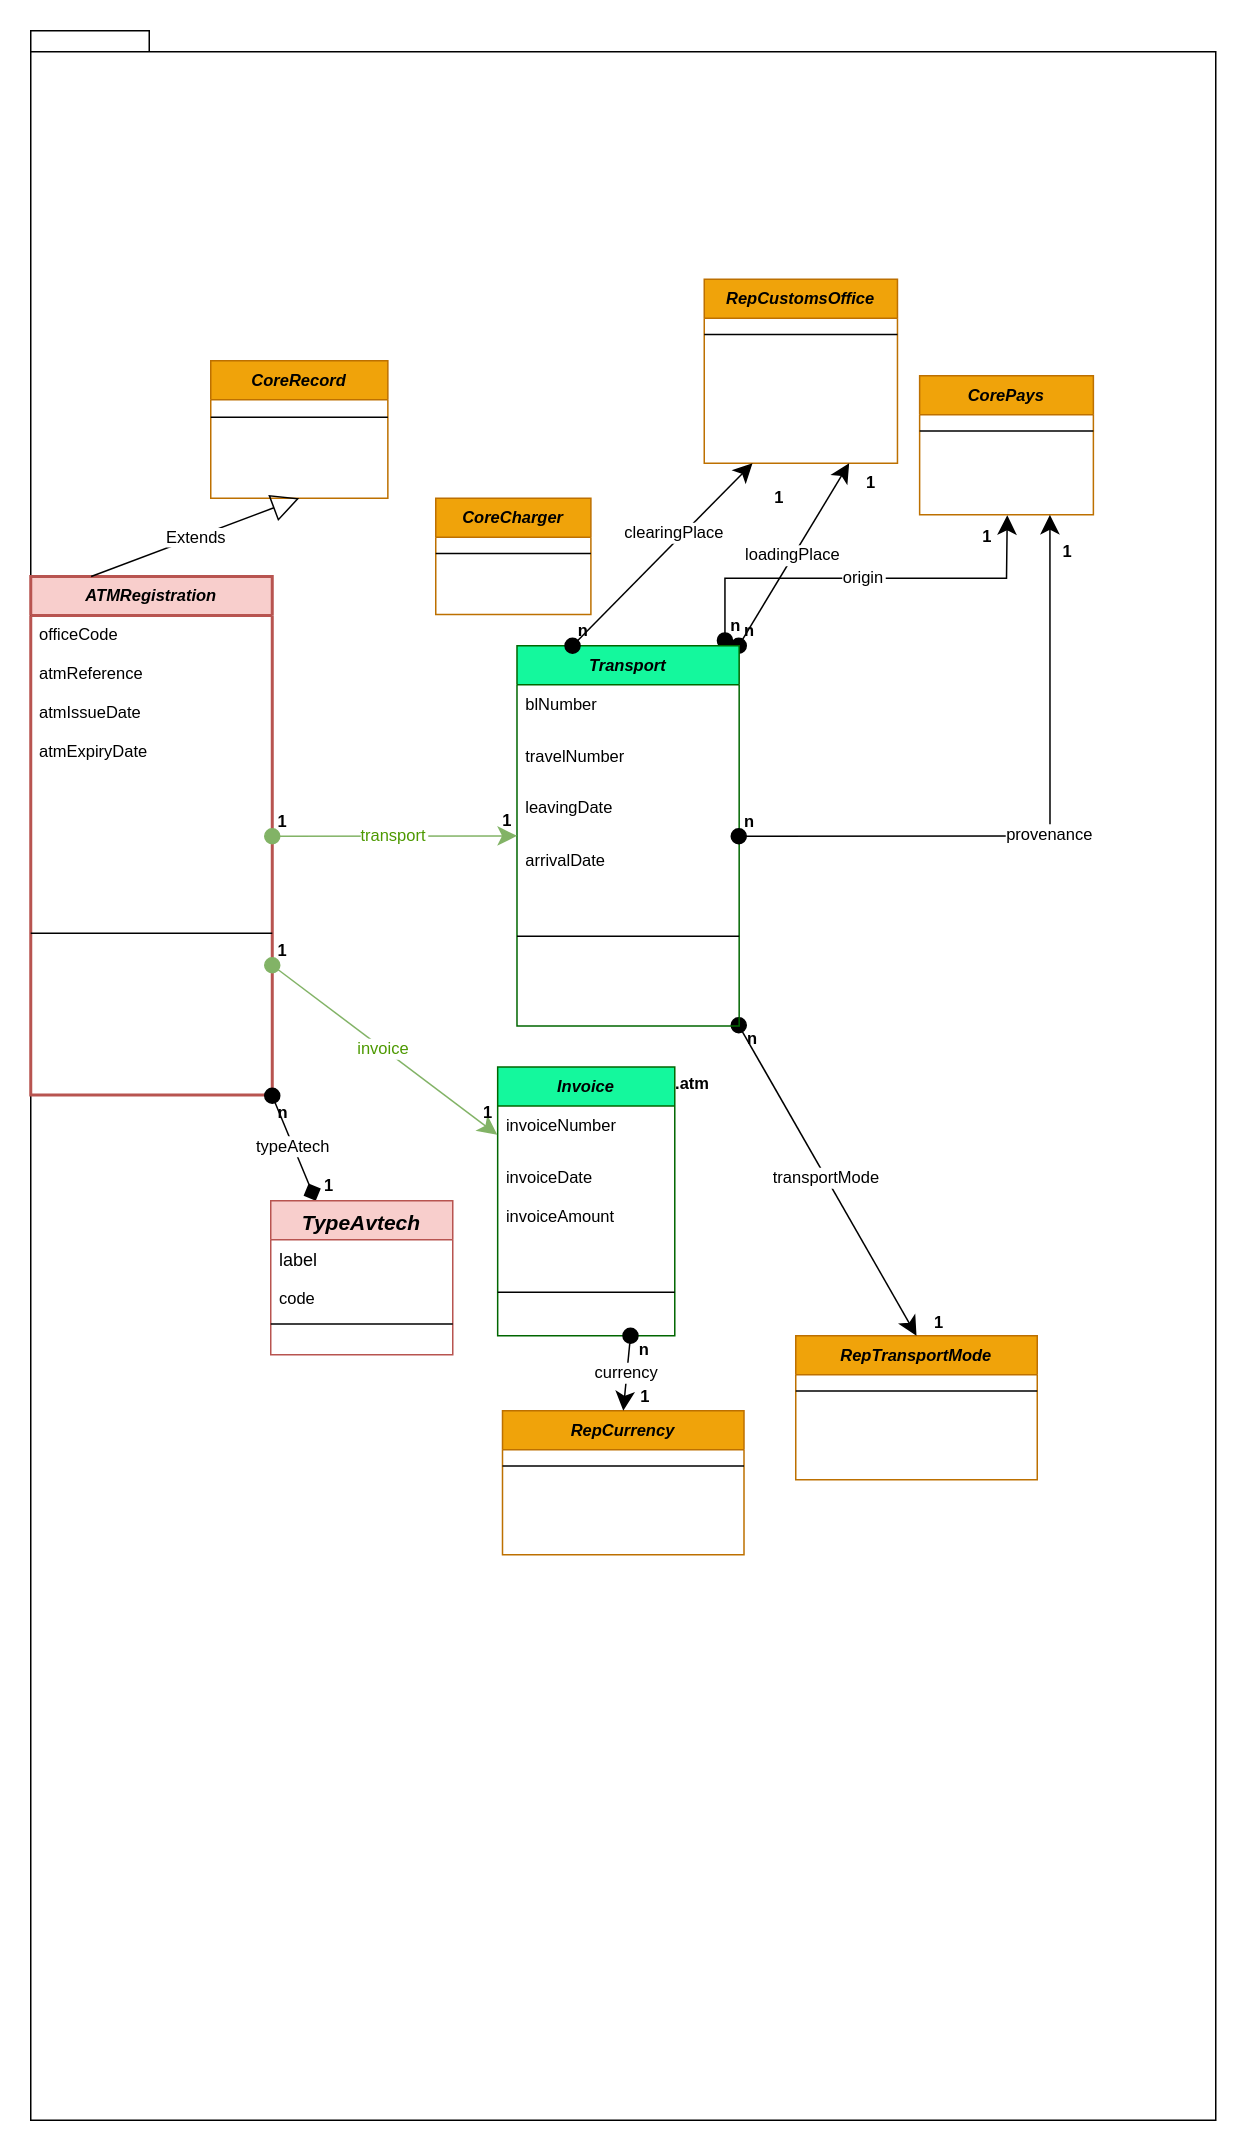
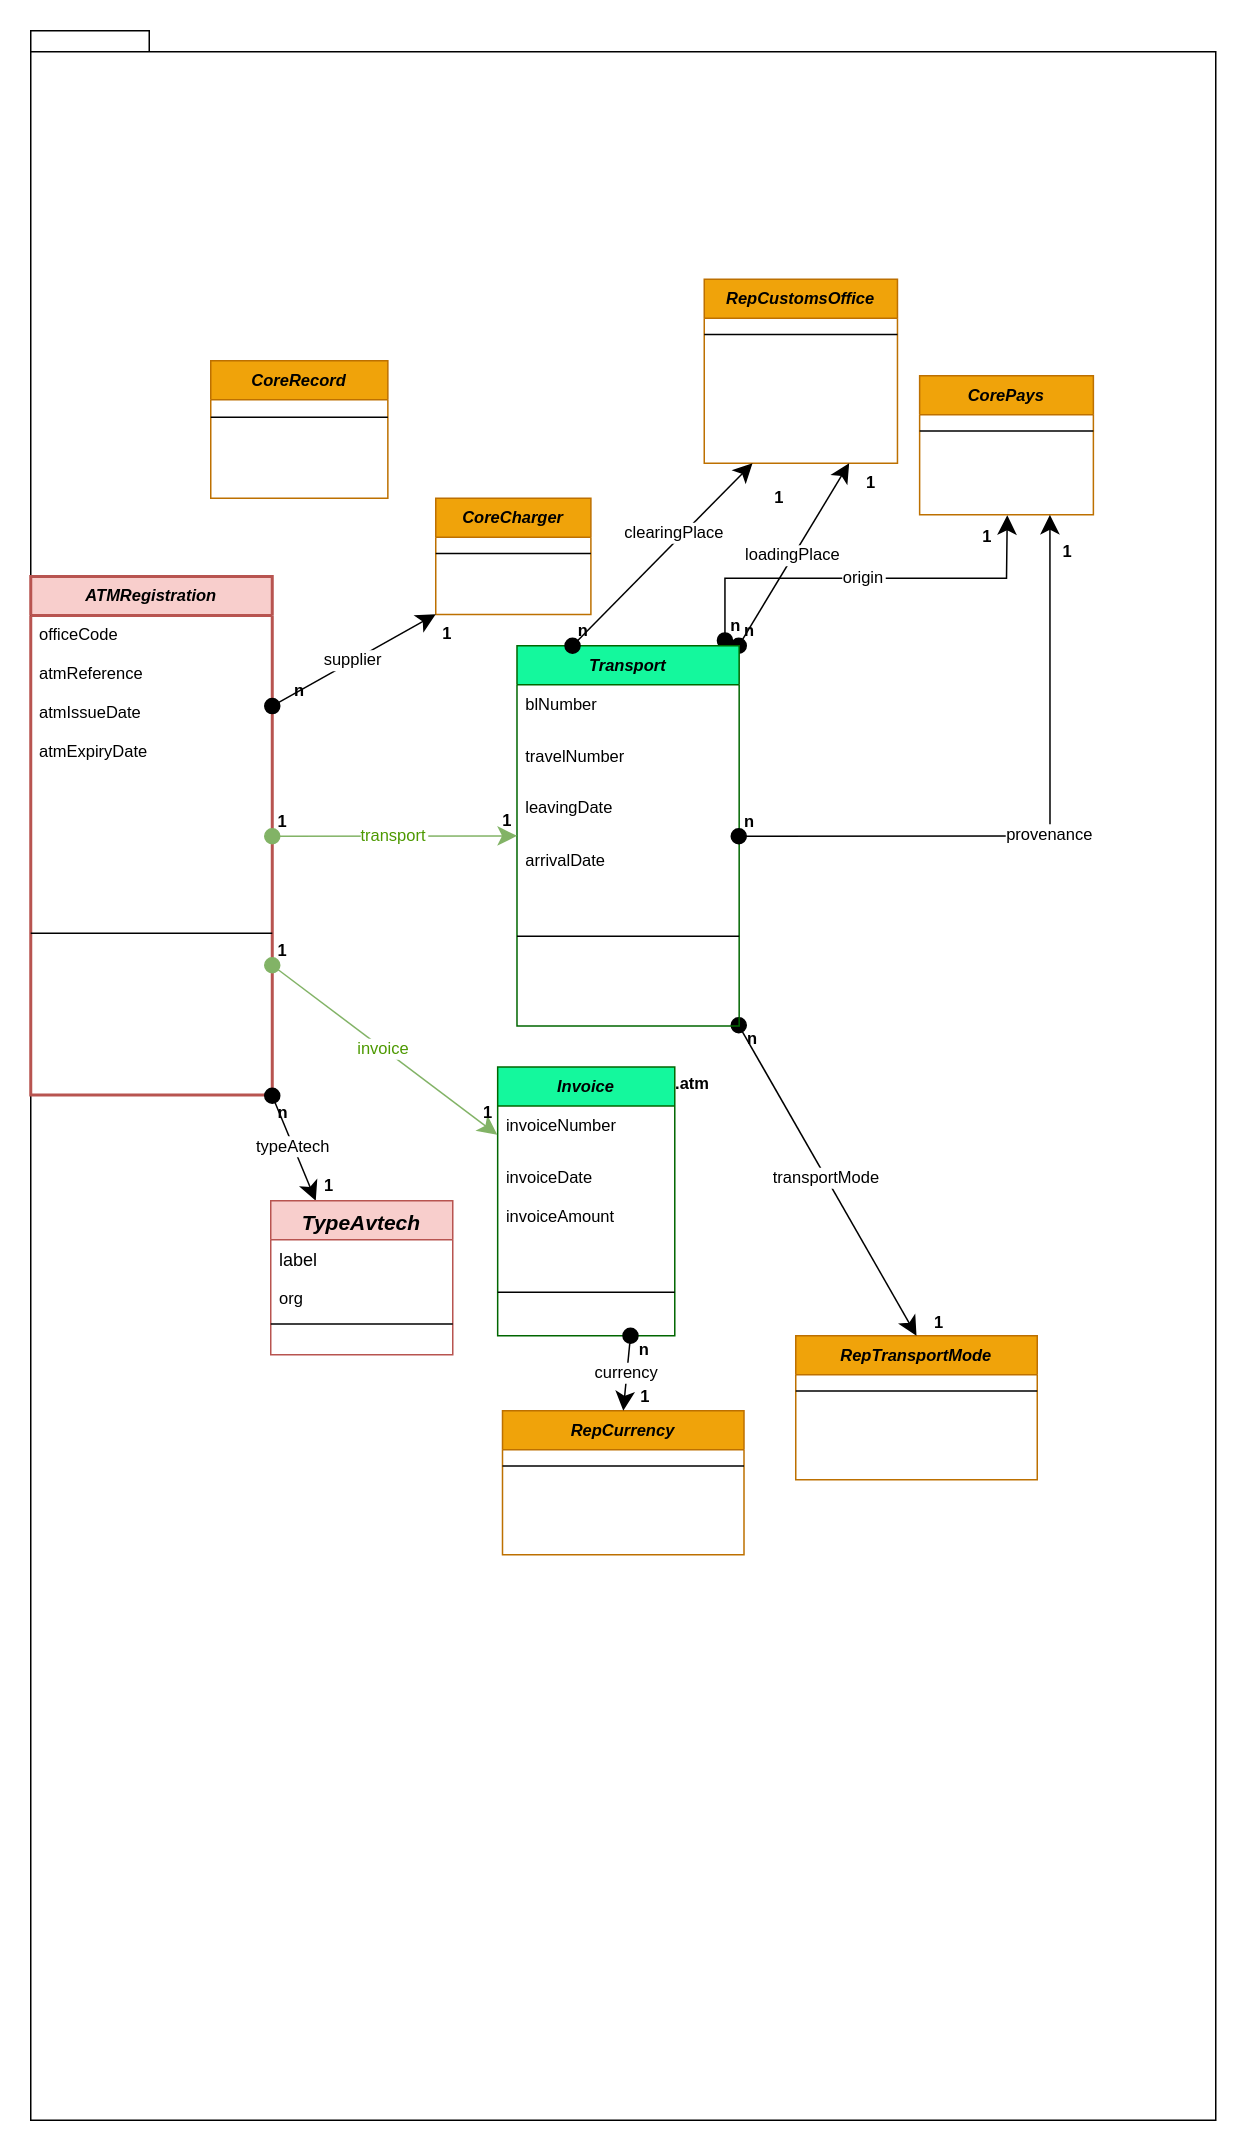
edge "ATMRegistration" -> "CoreRecord": removed, label "Extends"
edge "CoreCharger" -- "ATMRegistration": added, labels "1", "supplier", "n"
edge "ATMRegistration" -- "TypeAvtech": arrowhead diamond -> classic
node "code": label "code" -> "org"
